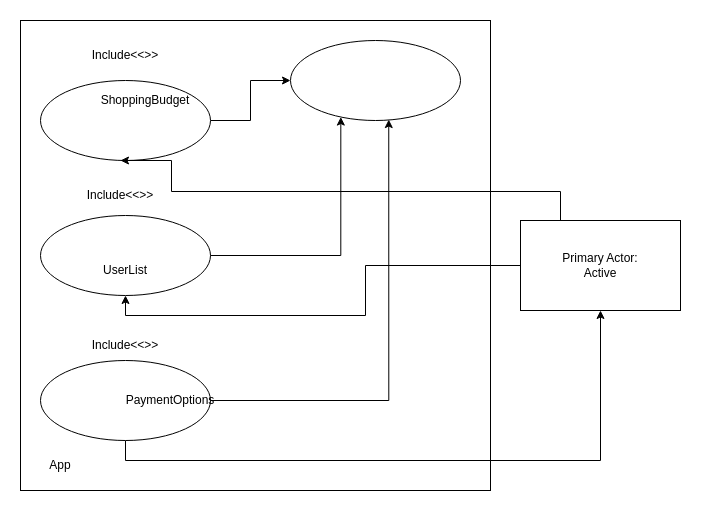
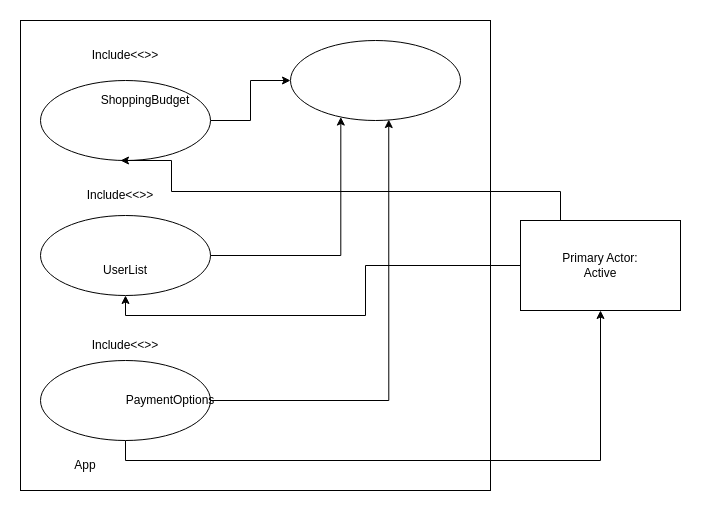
node "App": moved (61, 466) -> (86, 466)
